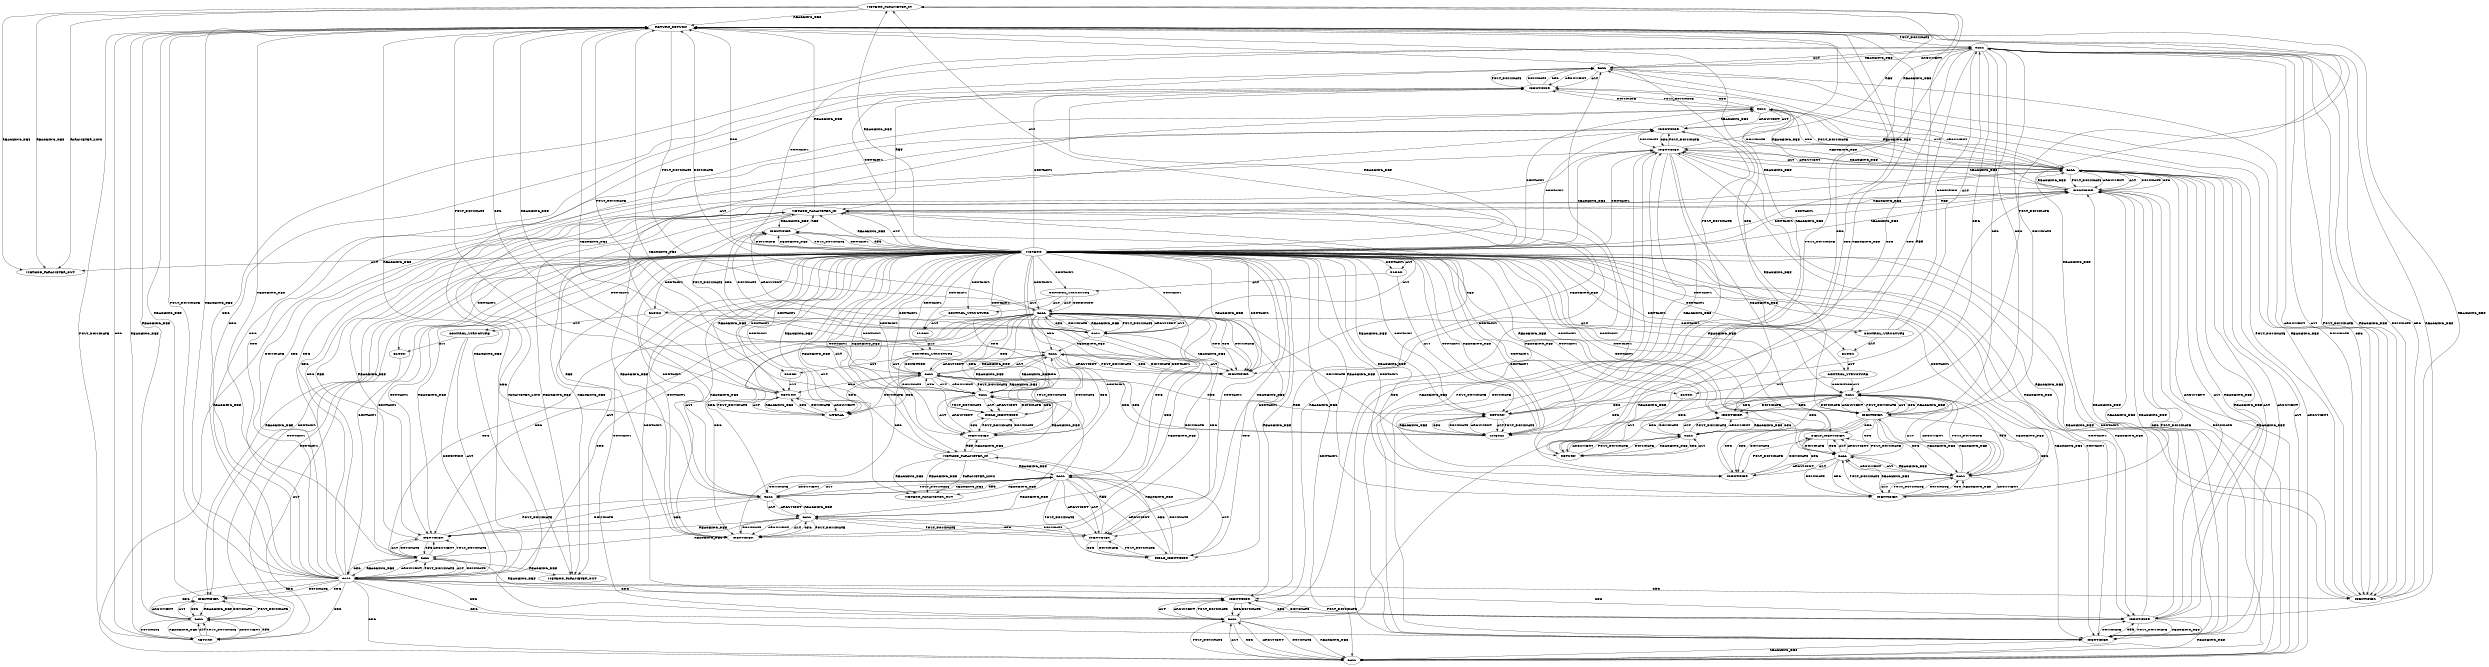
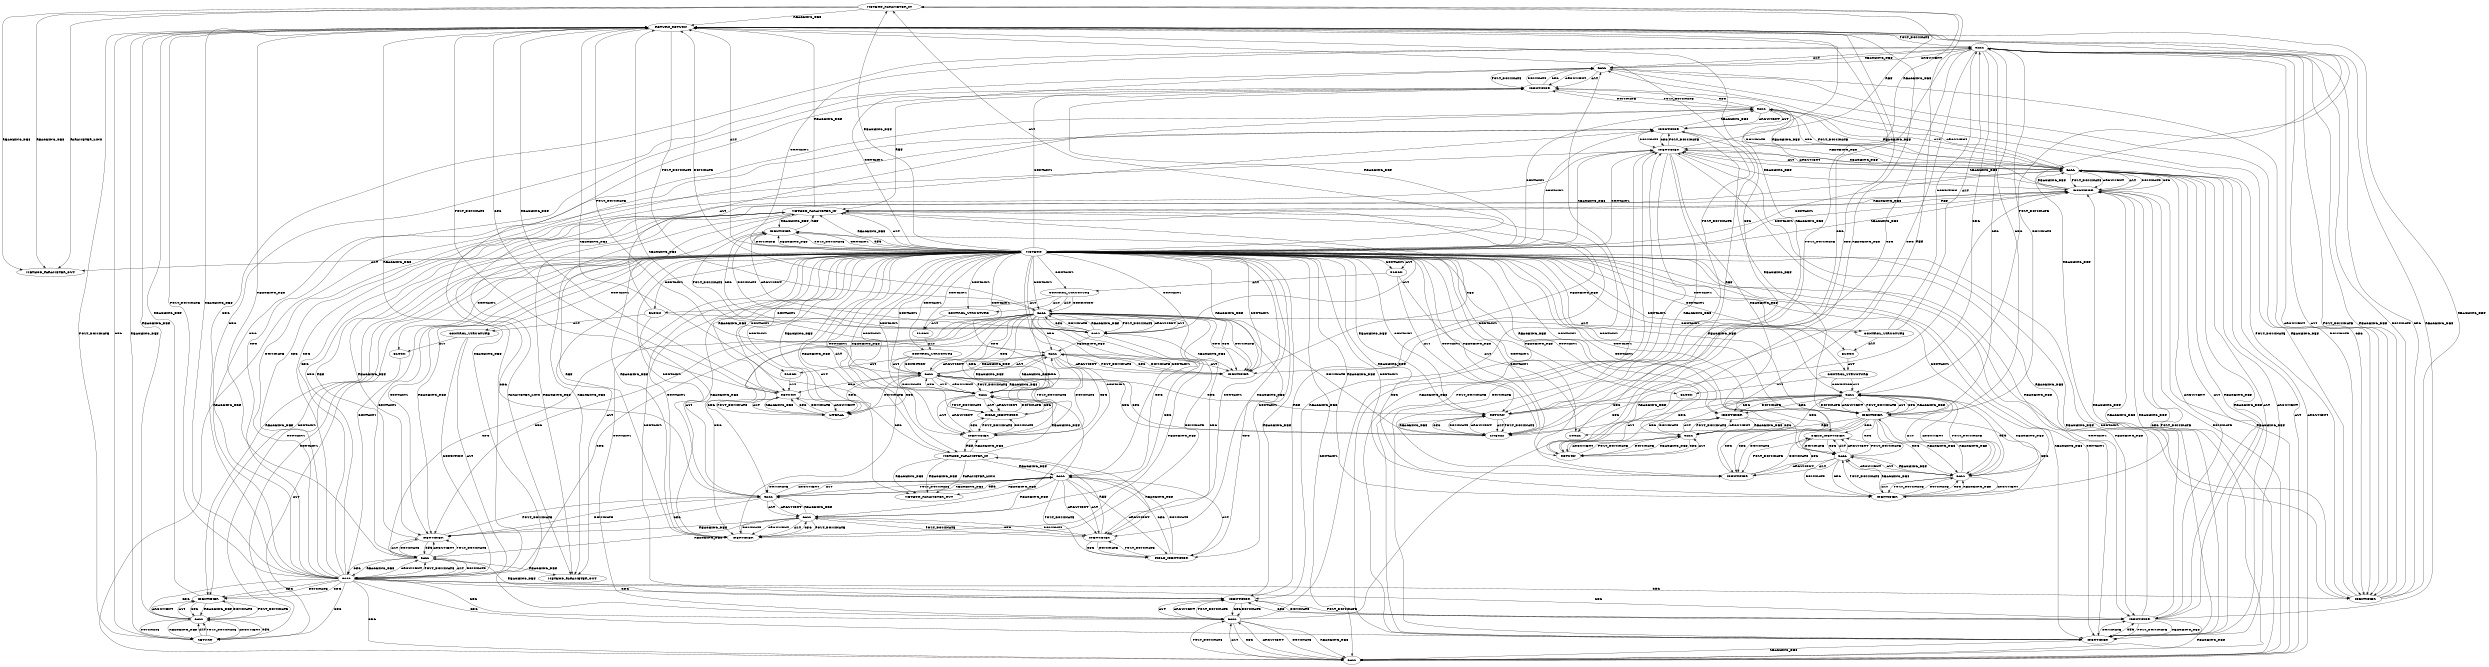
edge "METHOD" -> "RETURN_RETURN": label "REF" -> "AST"
node "LOCAL": added
